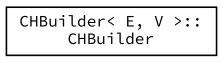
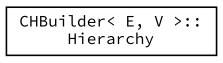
node "CHBuilder< E, V >:: CHBuilder": label "CHBuilder< E, V >:: CHBuilder" -> "CHBuilder< E, V >:: Hierarchy"
